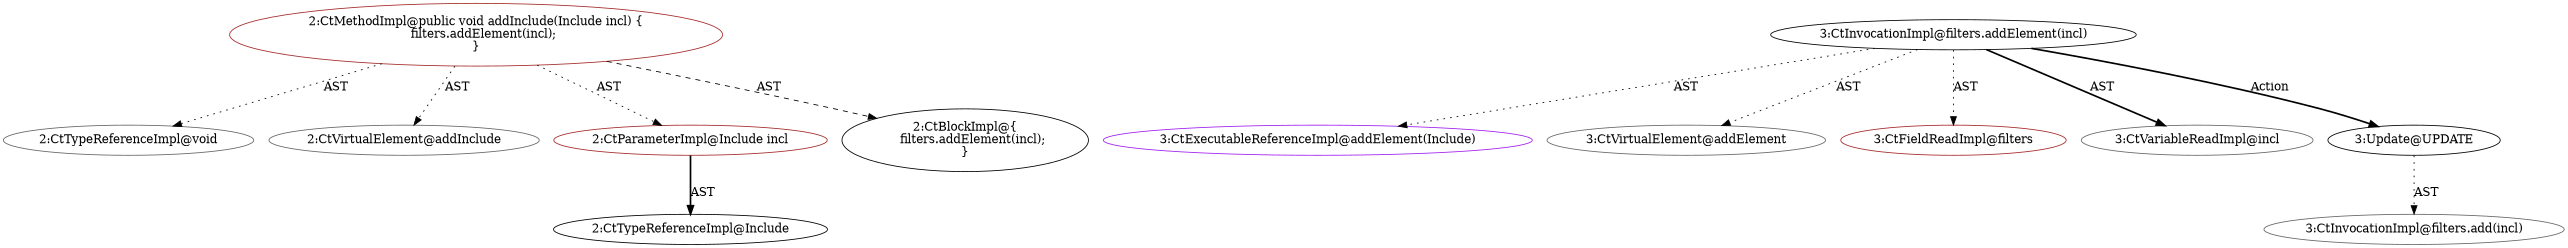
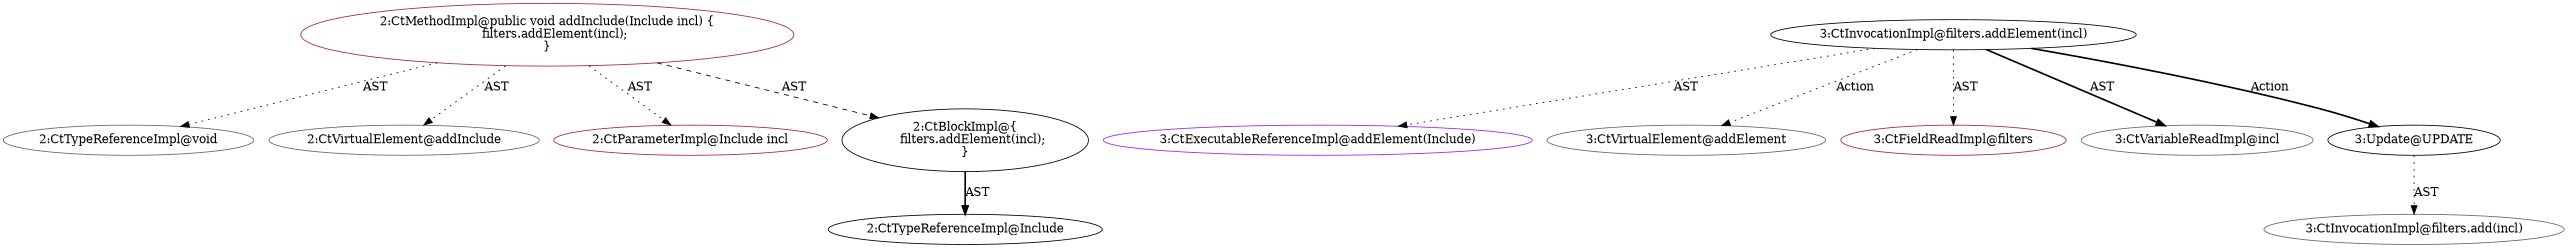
edge "3:CtInvocationImpl@filters.addElement(incl)" -> "3:CtVirtualElement@addElement": label "AST" -> "Action"
edge "2:CtParameterImpl@Include incl" -> "2:CtTypeReferenceImpl@Include": now "2:CtBlockImpl@{ filters.addElement(incl); }" -> "2:CtTypeReferenceImpl@Include"
